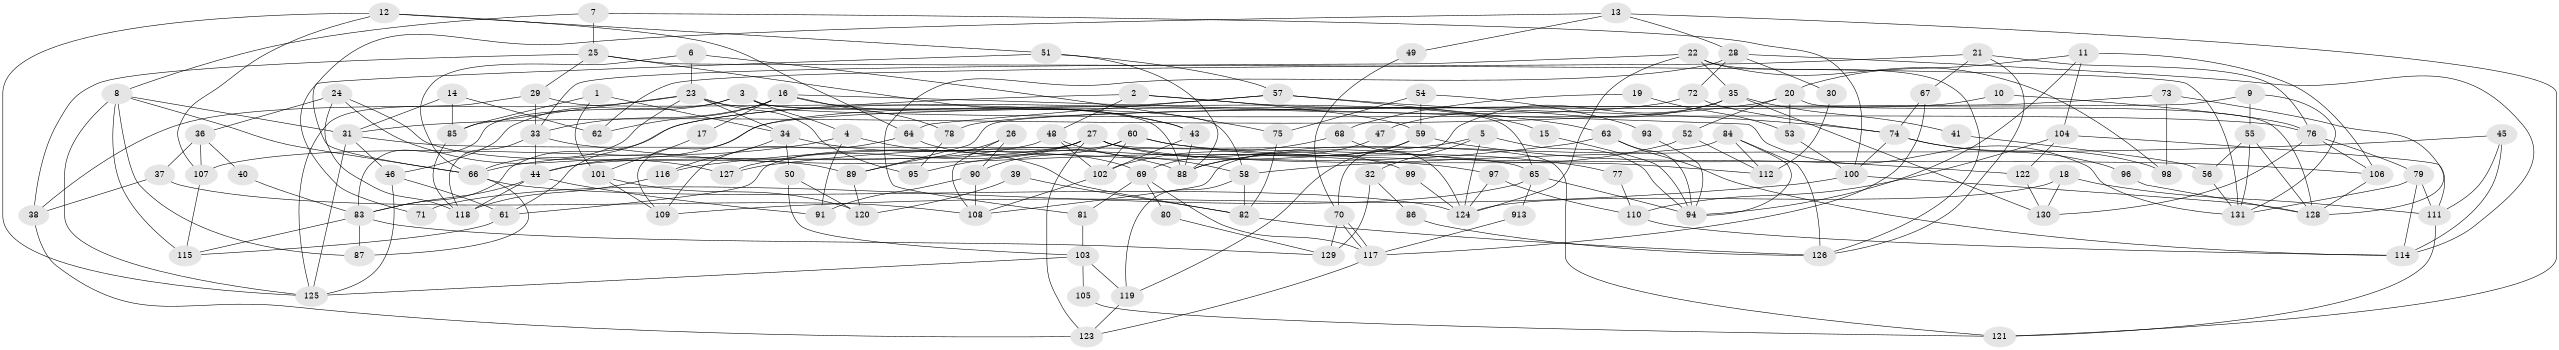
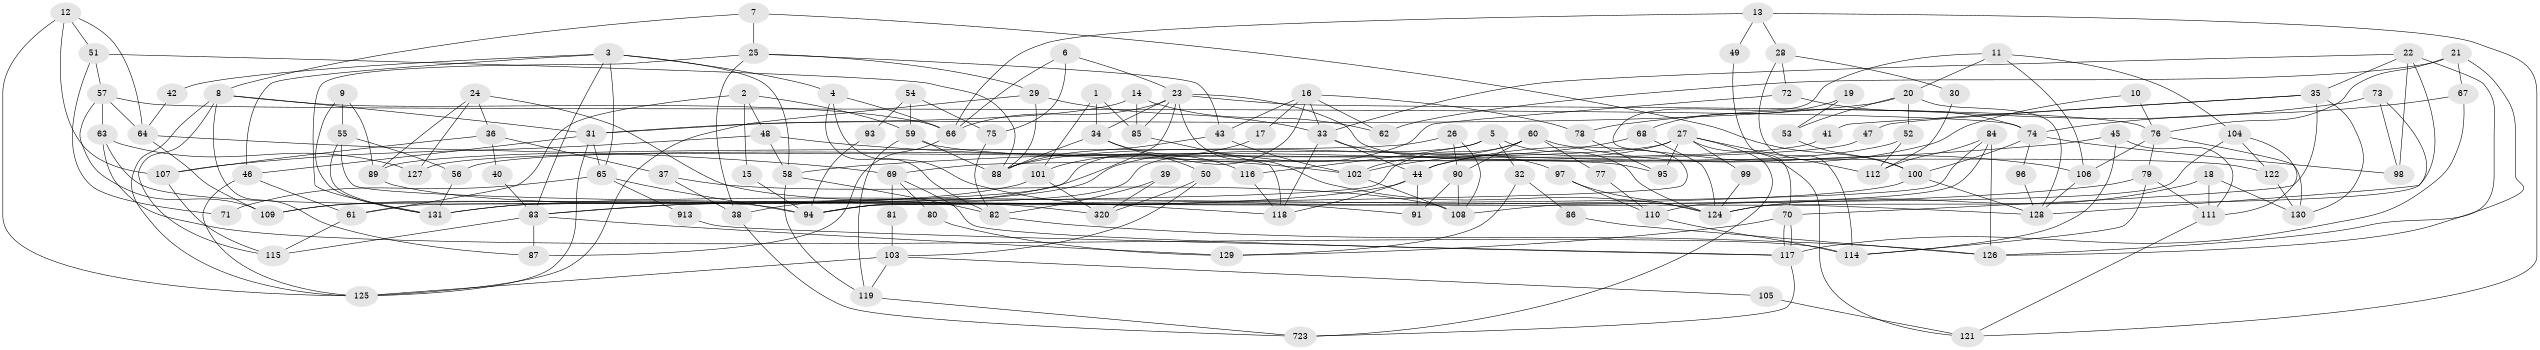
edge "28" -- "81": removed
node "42": added
edge "66" -- "124": now "23" -- "124"
node "120": label "120" -> "320"
node "123": label "123" -> "723"
